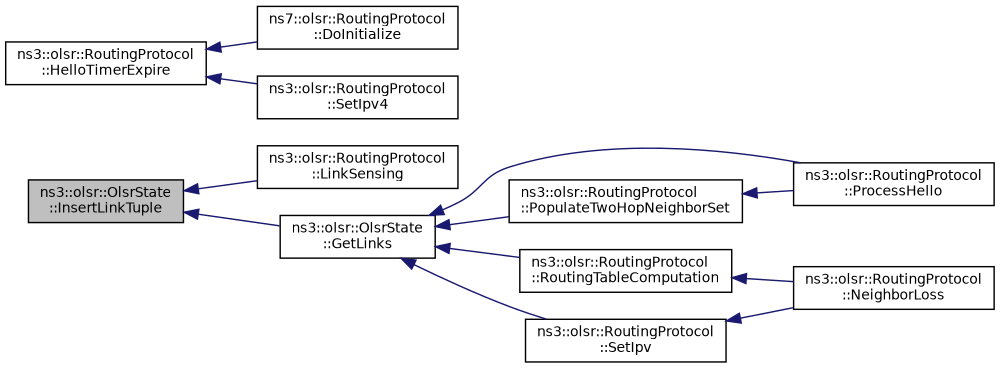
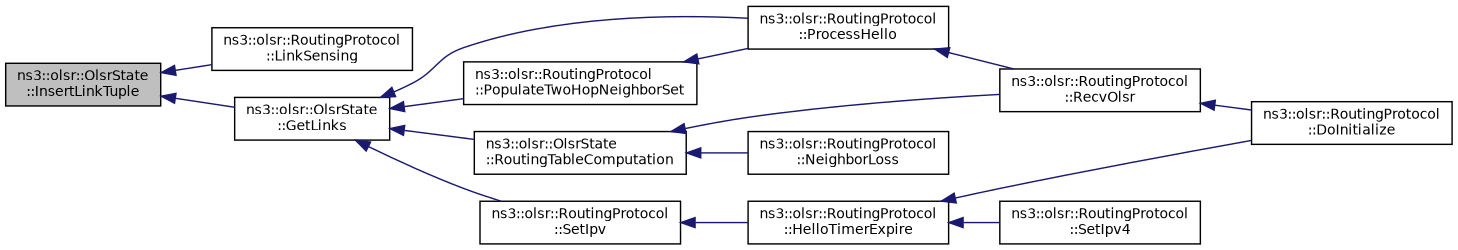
node "ns7::olsr::RoutingProtocol ::DoInitialize": label "ns7::olsr::RoutingProtocol ::DoInitialize" -> "ns3::olsr::RoutingProtocol ::DoInitialize"
node "ns3::olsr::RoutingProtocol ::RecvOlsr": added
node "ns3::olsr::RoutingProtocol ::RoutingTableComputation": label "ns3::olsr::RoutingProtocol ::RoutingTableComputation" -> "ns3::olsr::OlsrState ::RoutingTableComputation"
edge "ns3::olsr::RoutingProtocol ::NeighborLoss" -> "ns3::olsr::RoutingProtocol ::SetIpv": now "ns3::olsr::RoutingProtocol ::HelloTimerExpire" -> "ns3::olsr::RoutingProtocol ::SetIpv"
